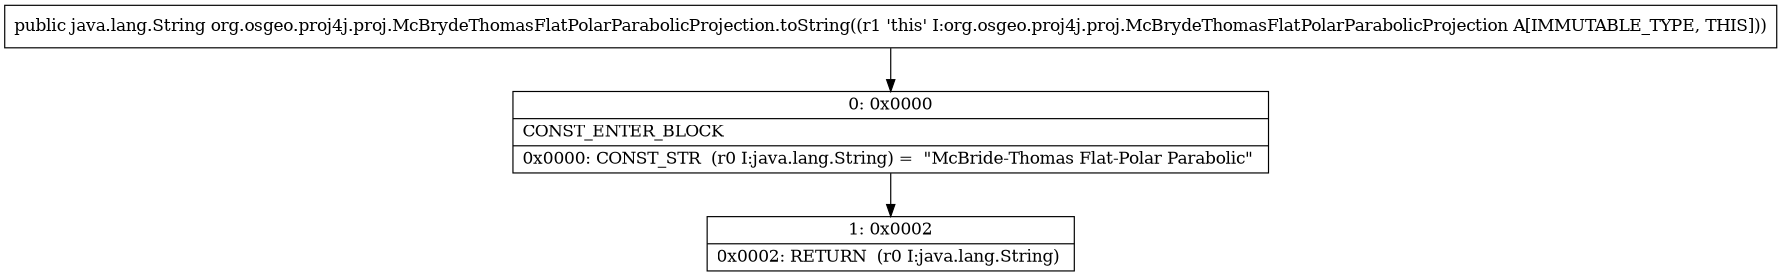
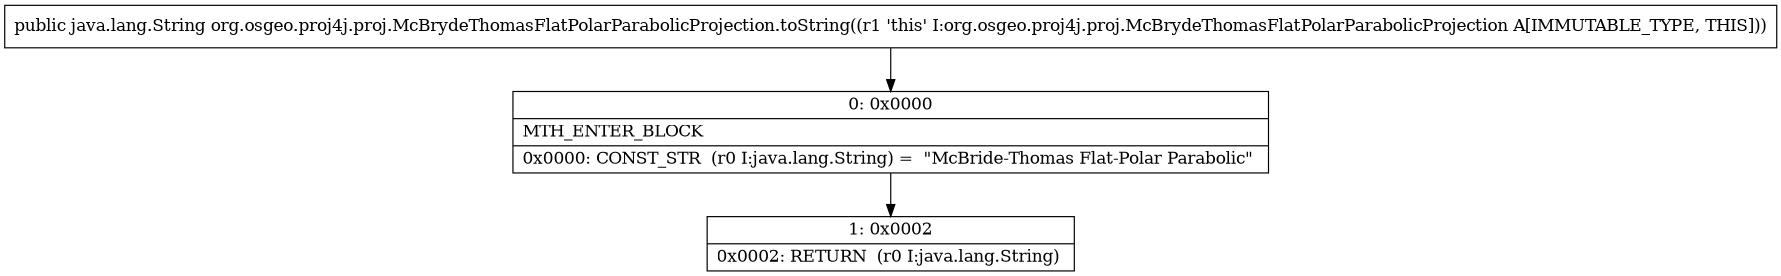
node "0: 0x0000": text "CONST_ENTER_BLOCK" -> "MTH_ENTER_BLOCK"
